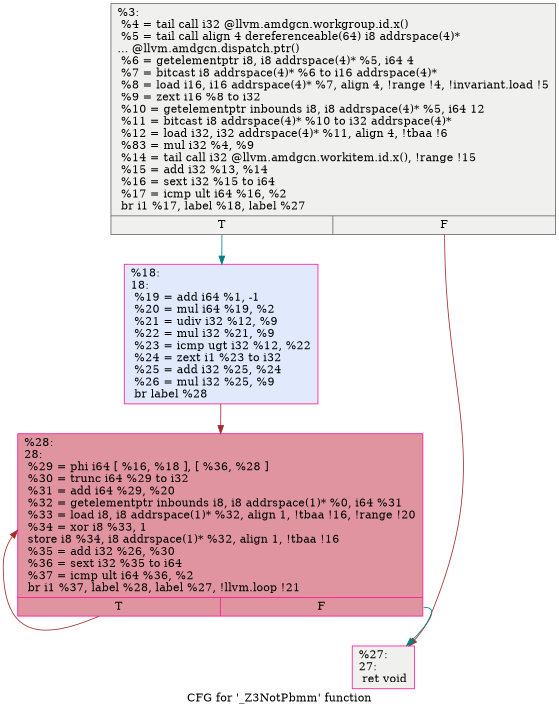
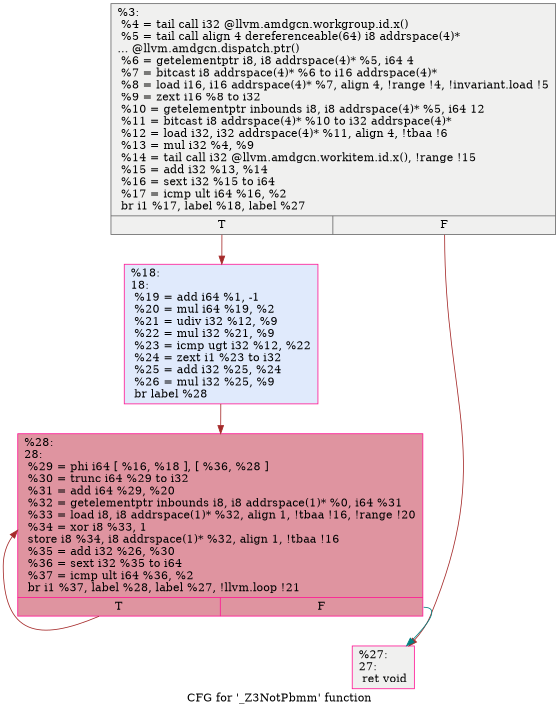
node "%3:": text "%83 = mul i32 %4, %9" -> "%13 = mul i32 %4, %9"
edge "%3:" -> "%18:": color teal -> brown
